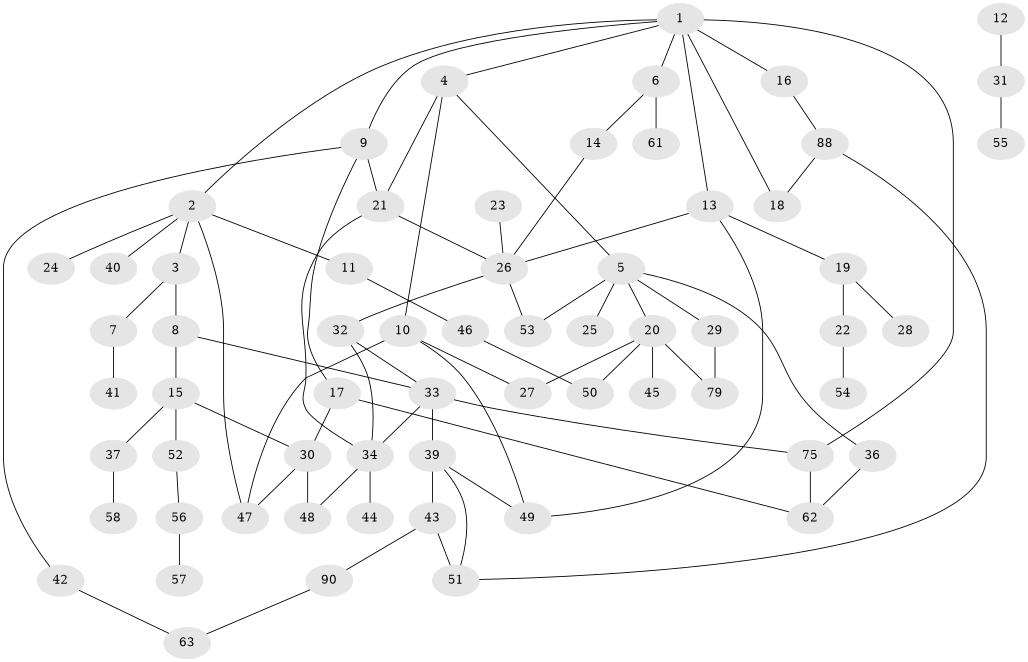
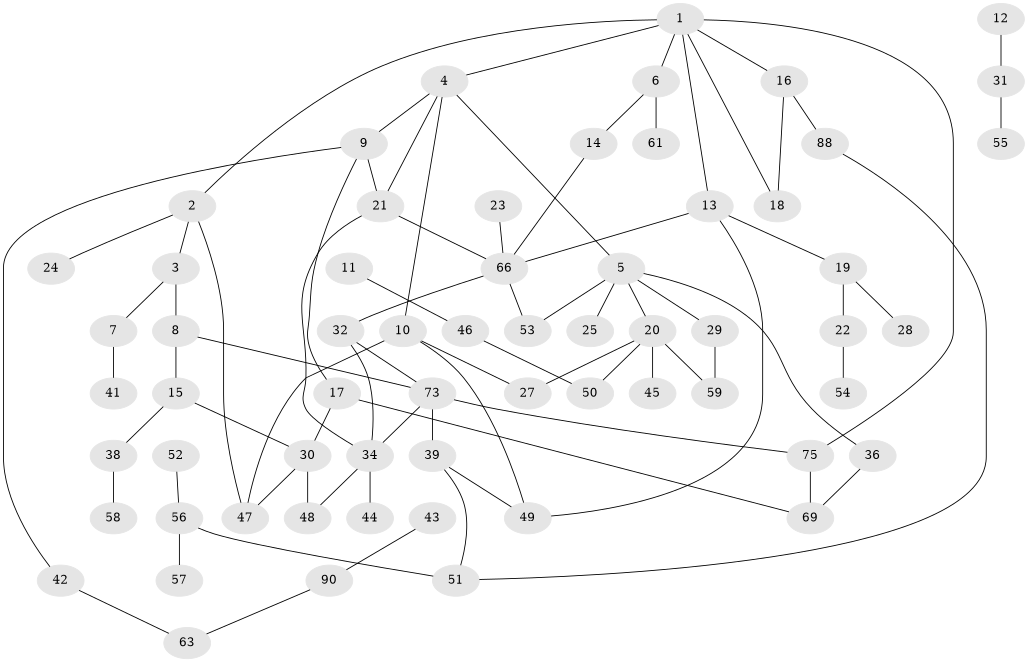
edge "1" -- "9": now "4" -- "9"
edge "88" -- "18": now "16" -- "18"
edge "2" -- "11": removed
node "40": removed
node "26": label "26" -> "66"
node "33": label "33" -> "73"
node "79": label "79" -> "59"
edge "15" -- "52": removed
node "37": label "37" -> "38"
edge "39" -- "43": removed
node "62": label "62" -> "69"
edge "43" -- "51": now "56" -- "51"
